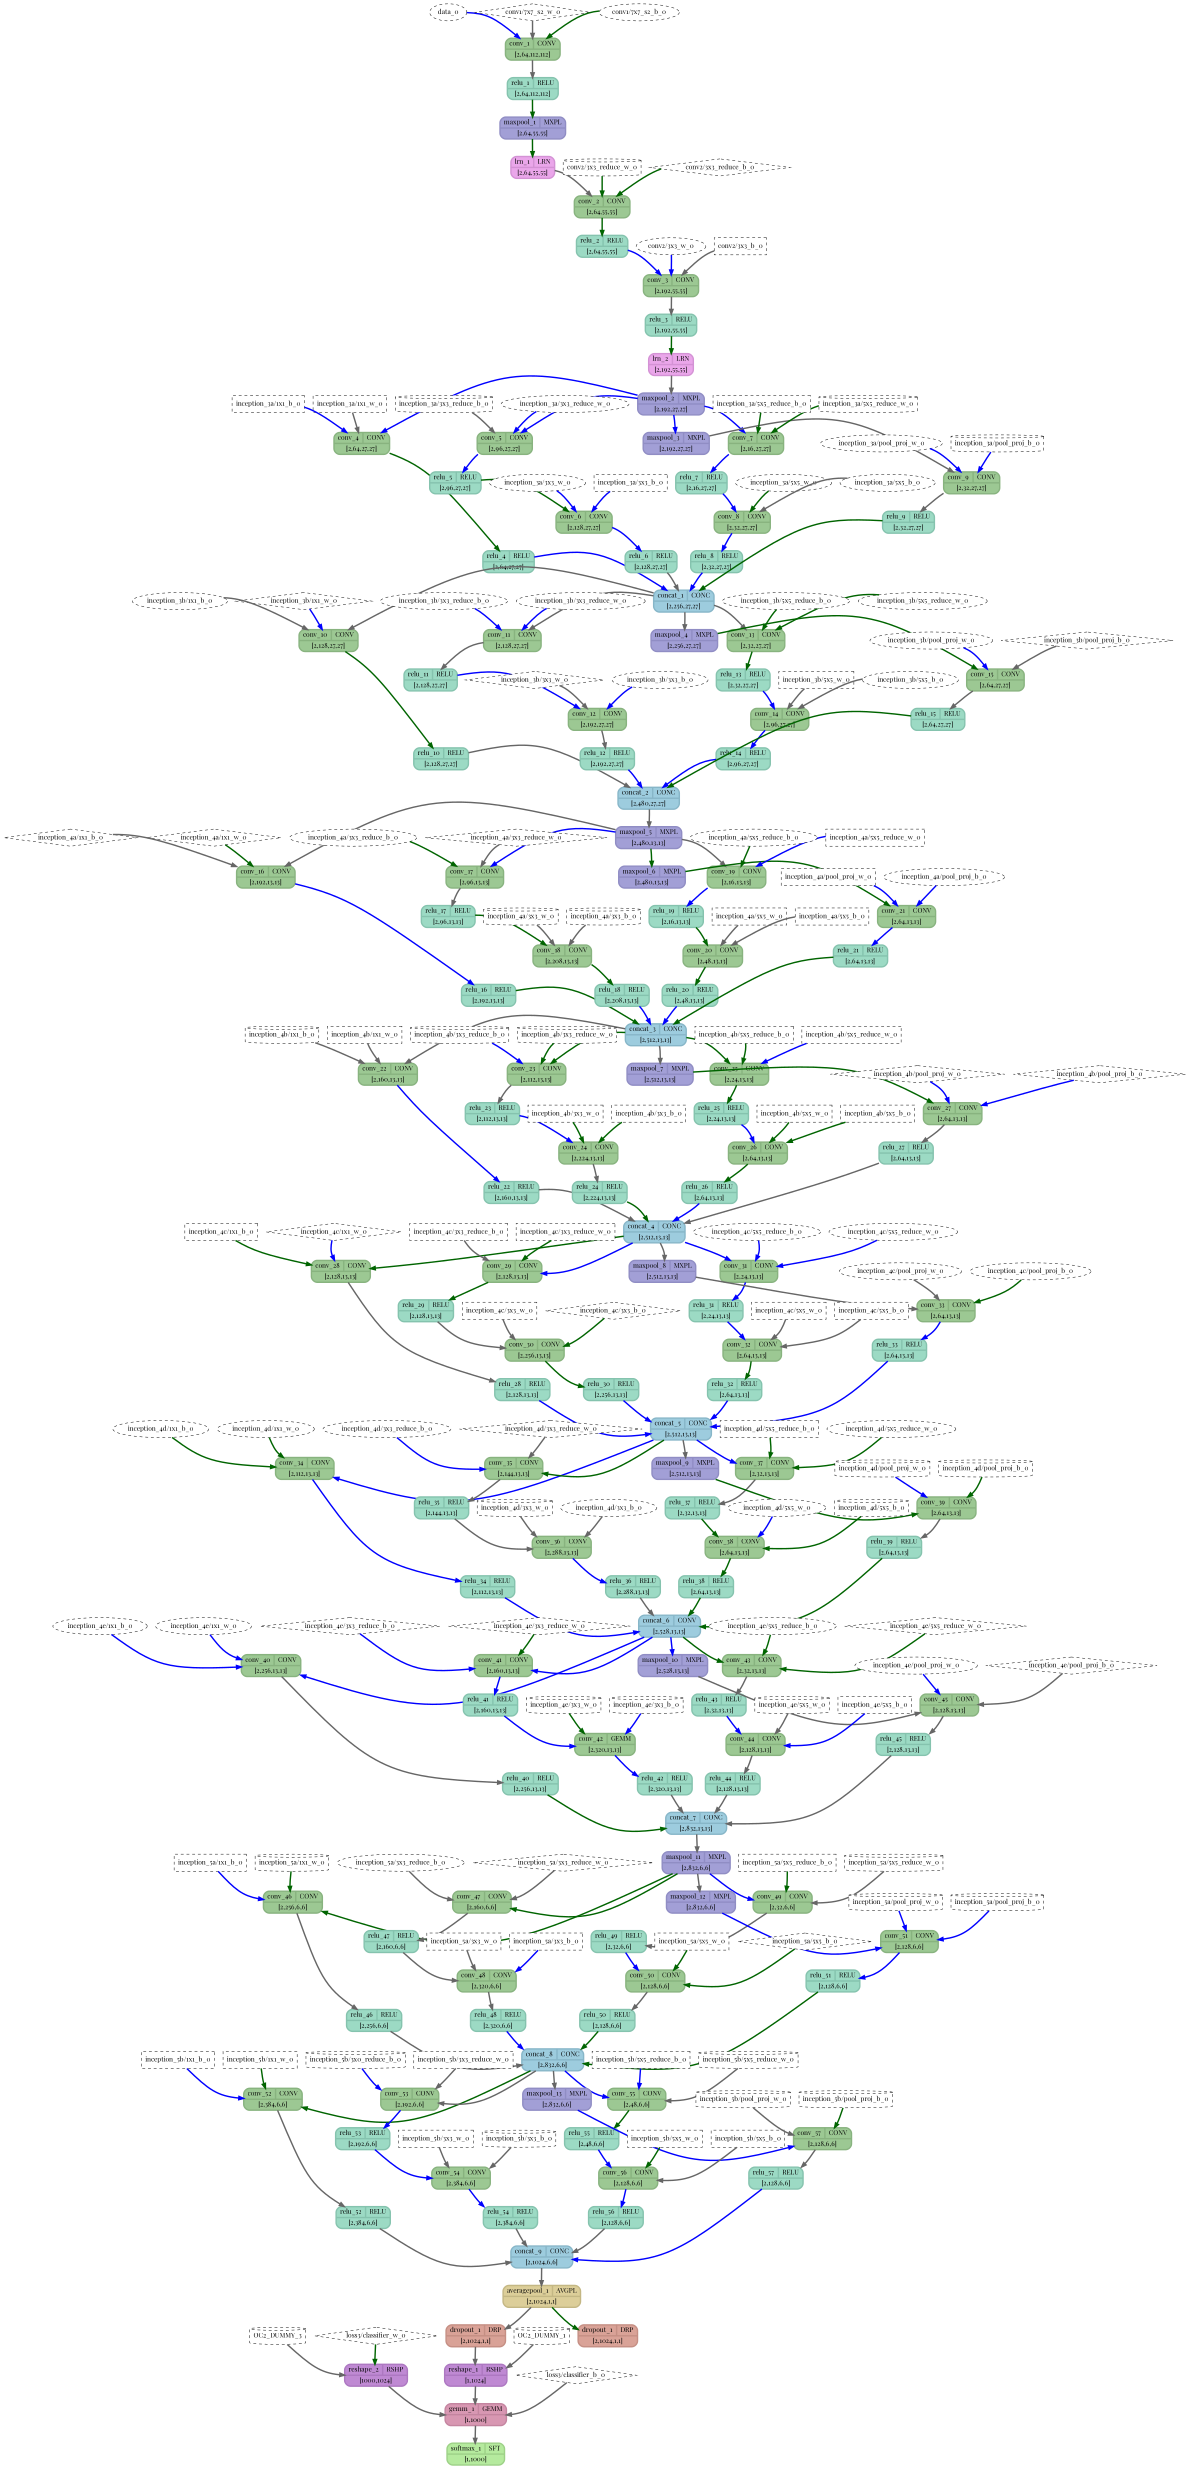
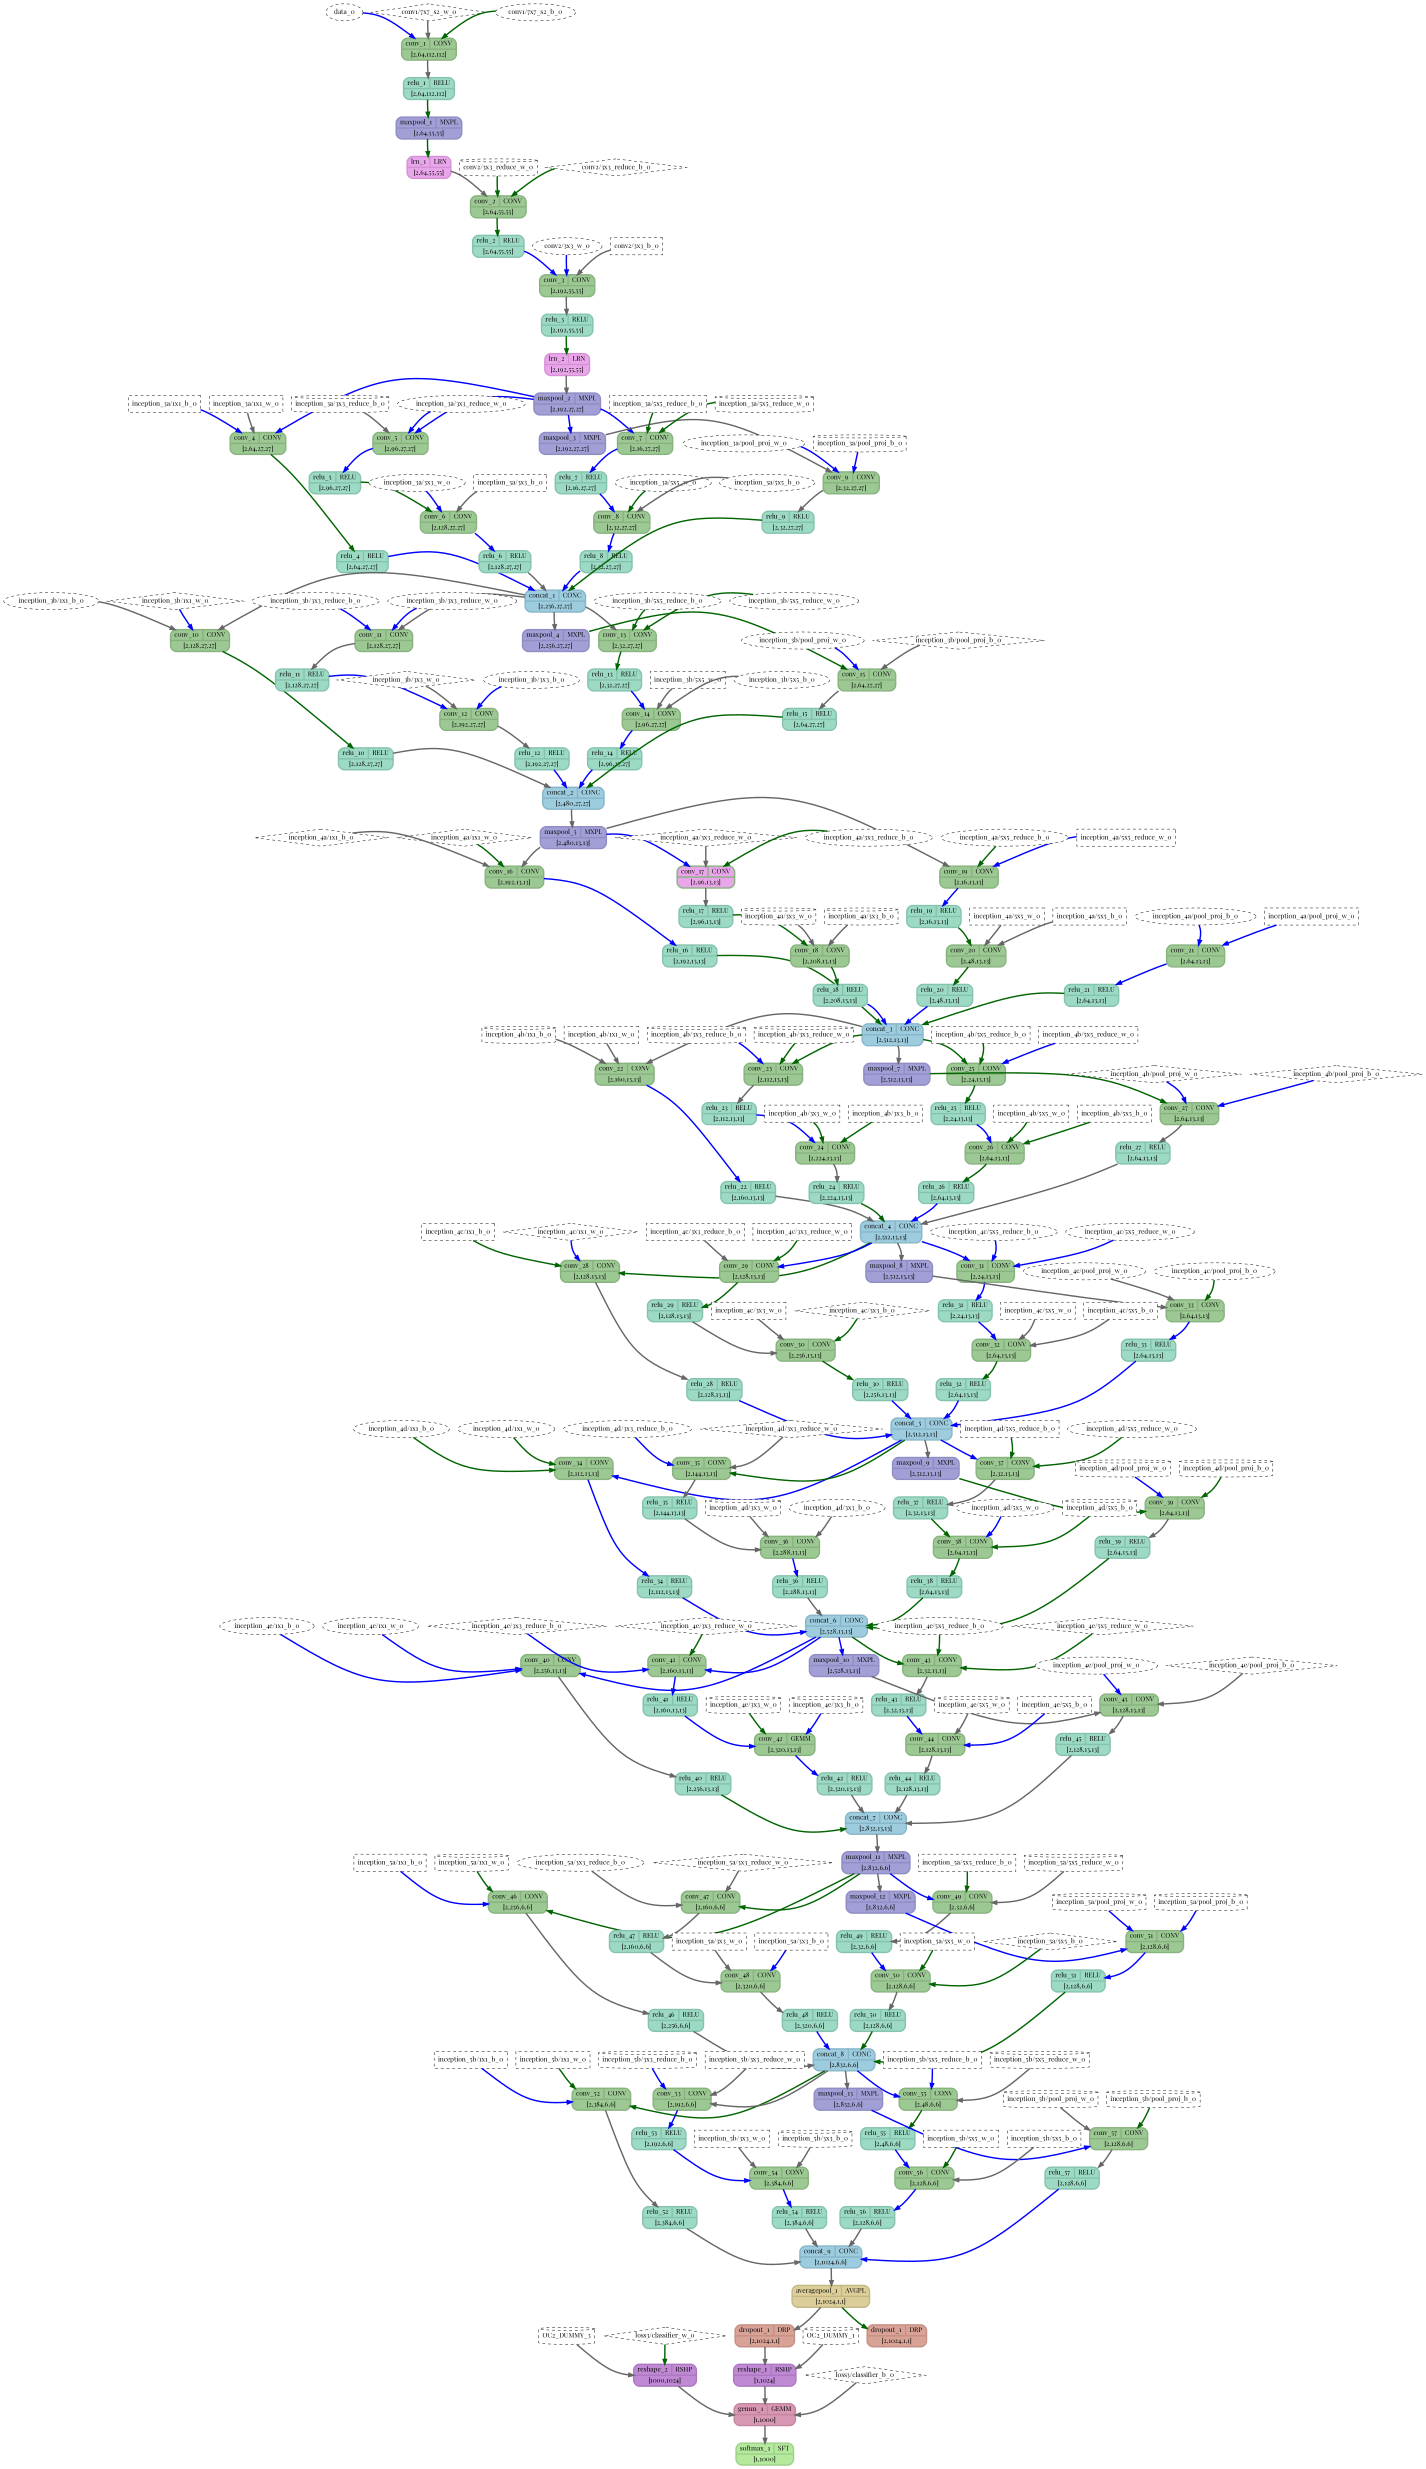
edge "inception_3a/3x3_b_0" -> "conv_6": color blue -> gray40
node "conv_17": fillcolor #9cc893 -> #eaa6ea
node "maxpool_6": removed
node "concat_6": text "CONV" -> "CONC"
node "inception_5b/3x0_reduce_b_0": label "inception_5b/3x0_reduce_b_0" -> "inception_5b/3x3_reduce_b_0"
